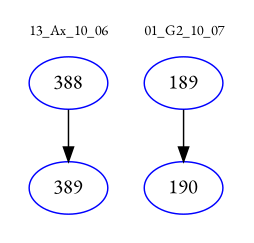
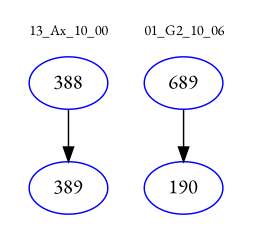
cluster "13_Ax_10_06": label "13_Ax_10_06" -> "13_Ax_10_00"
cluster "01_G2_10_07": label "01_G2_10_07" -> "01_G2_10_06"
node "189": label "189" -> "689"
